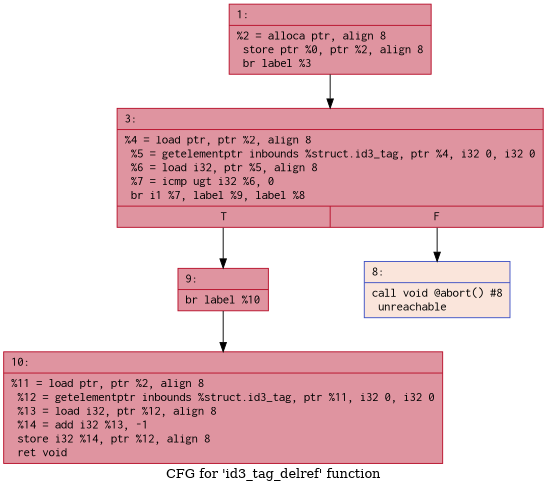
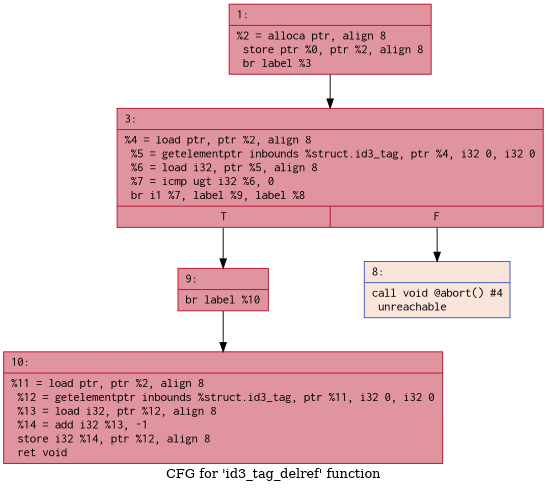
node "8:": text "call void @abort() #8" -> "call void @abort() #4"
